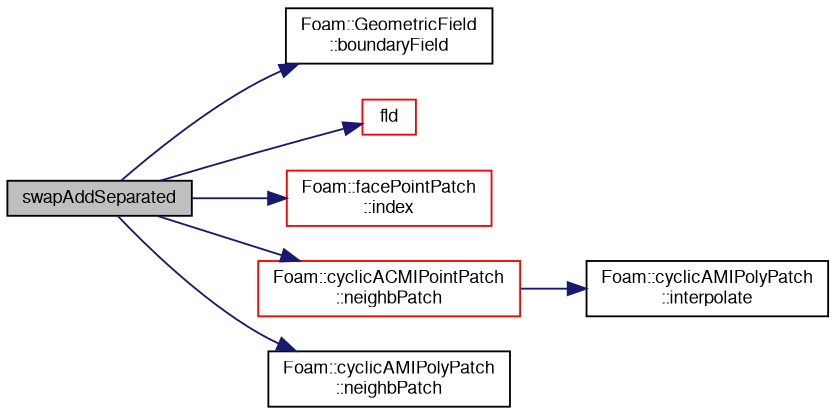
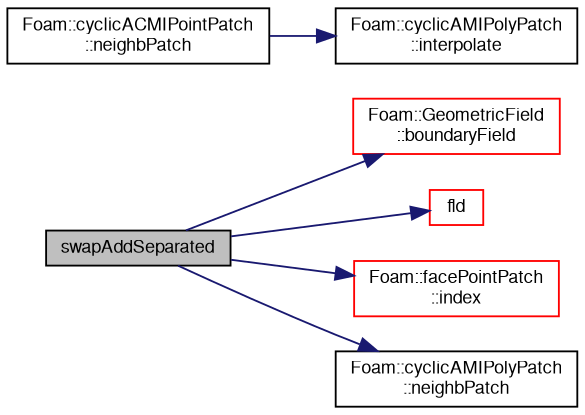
node "Foam::GeometricField ::boundaryField": color black -> red
edge "swapAddSeparated" -> "Foam::cyclicACMIPointPatch ::neighbPatch": removed
node "Foam::cyclicACMIPointPatch ::neighbPatch": color red -> black
